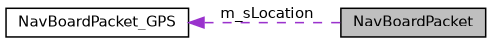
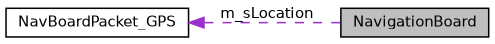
node "NavBoardPacket": label "NavBoardPacket" -> "NavigationBoard"
